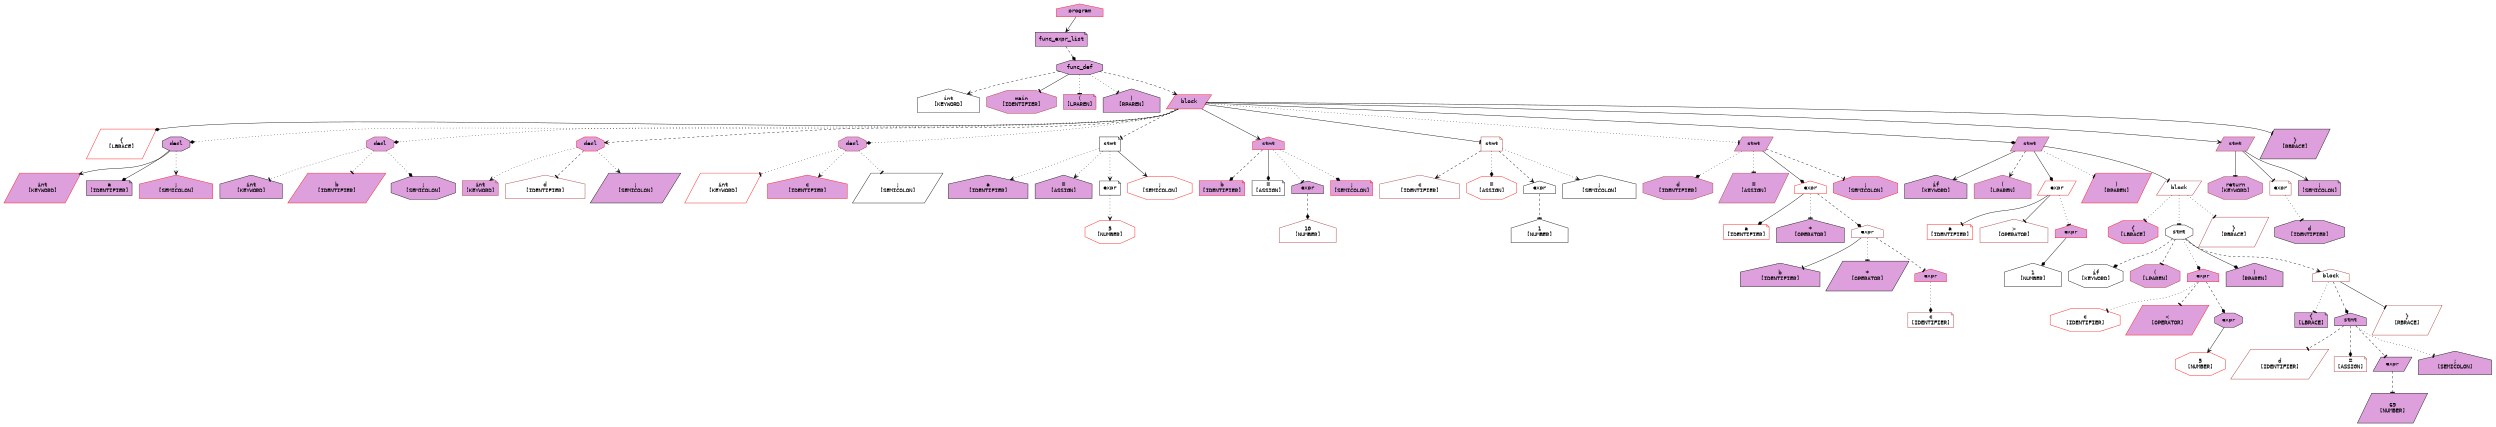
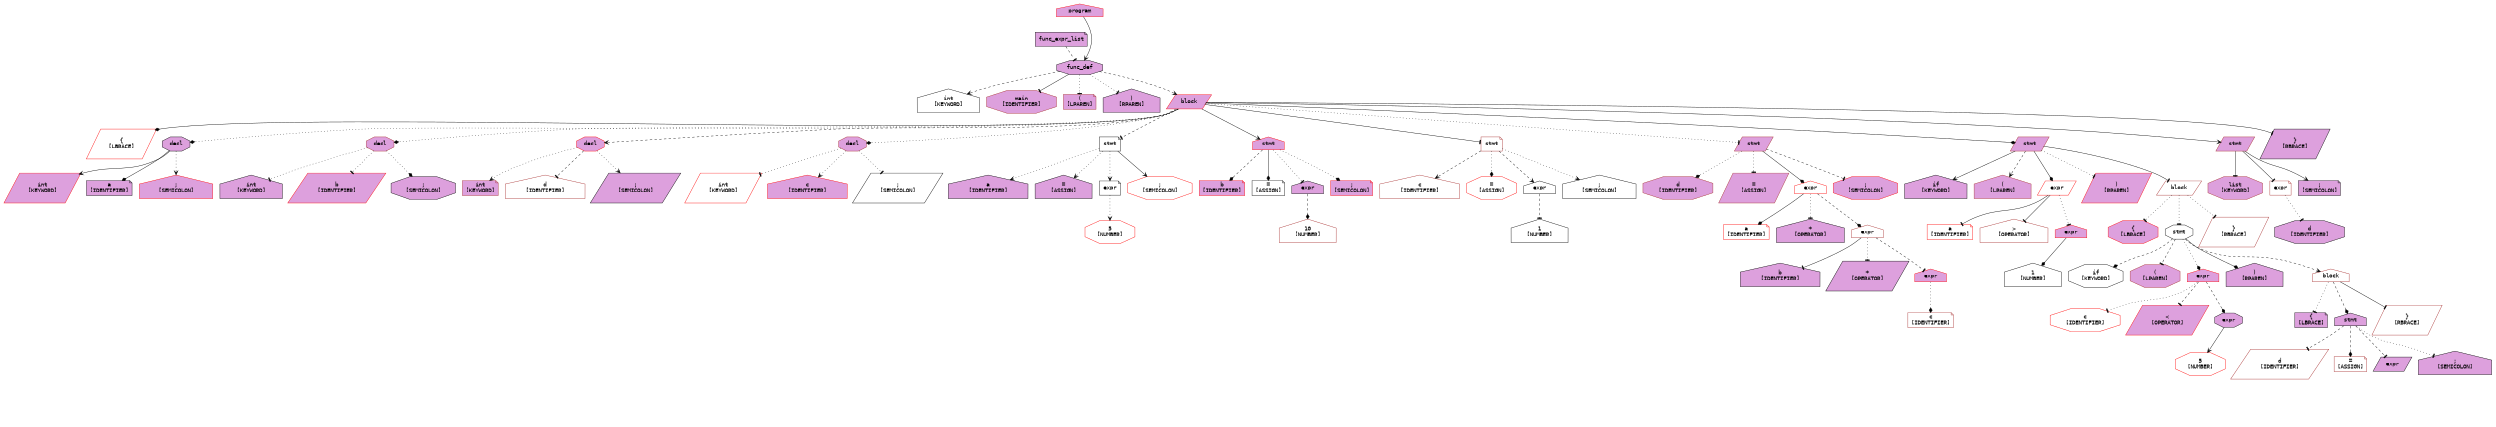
edge "program" -> "func_expr_list": now "program" -> "func_def"
edge "func_expr_list" -> "func_def": arrowhead diamond -> tee
node "return [KEYWORD]": label "return [KEYWORD]" -> "list [KEYWORD]"
node "69 [NUMBER]": removed
